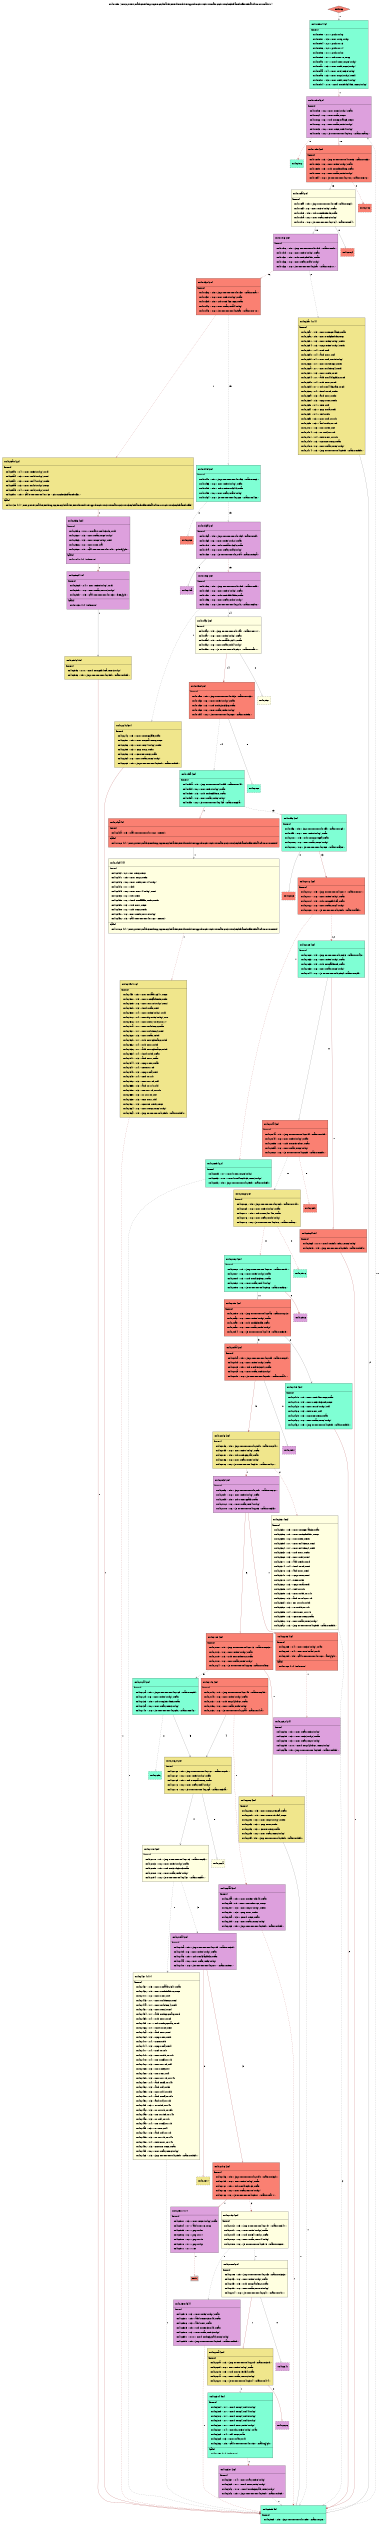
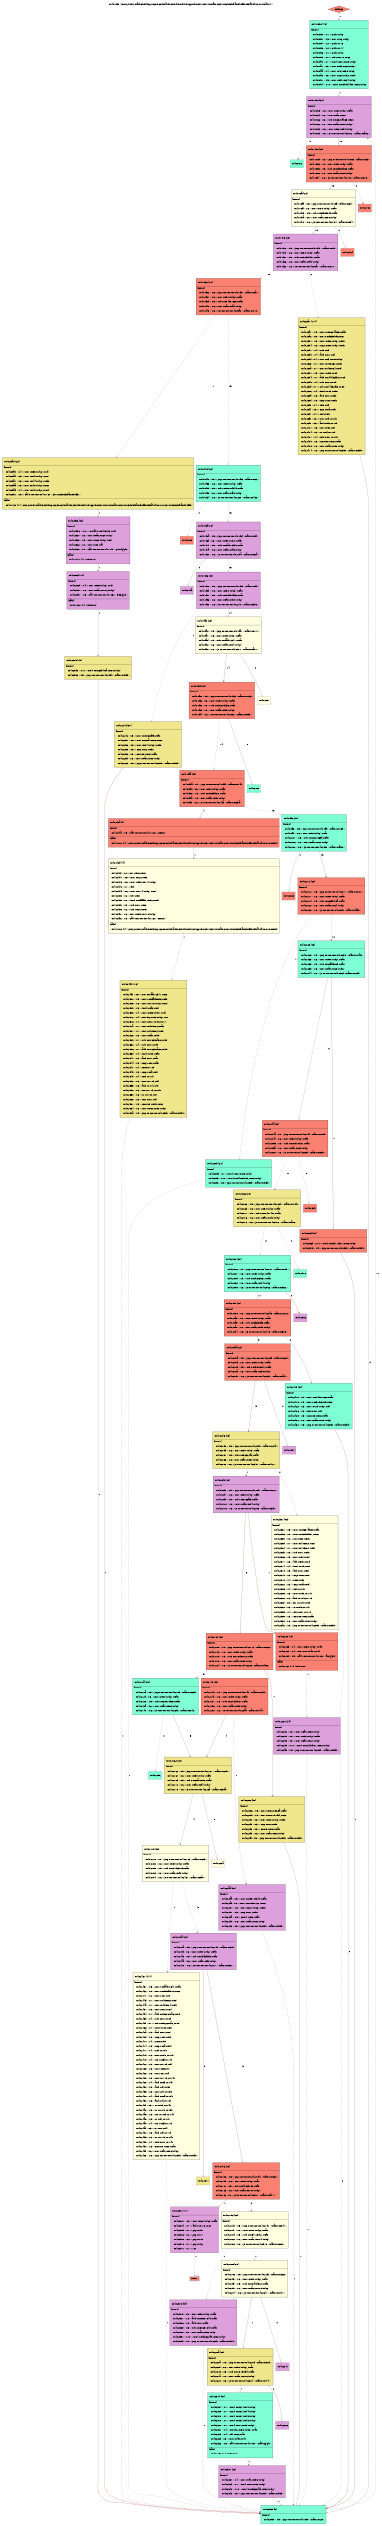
node "0x401fda [28]": fillcolor aquamarine -> salmon
node "Exit": label "Exit" -> "Users"
